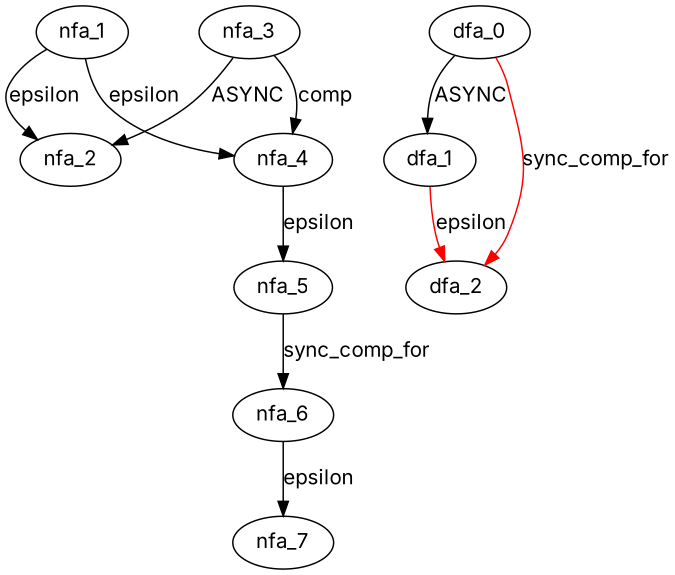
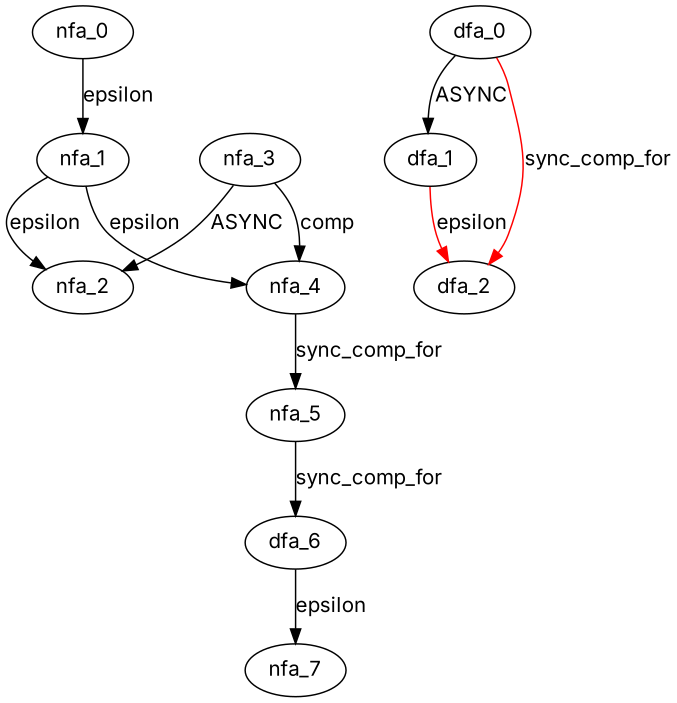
node "nfa_0": added
edge "nfa_4" -> "nfa_5": label "epsilon" -> "sync_comp_for"
node "nfa_6": label "nfa_6" -> "dfa_6"
